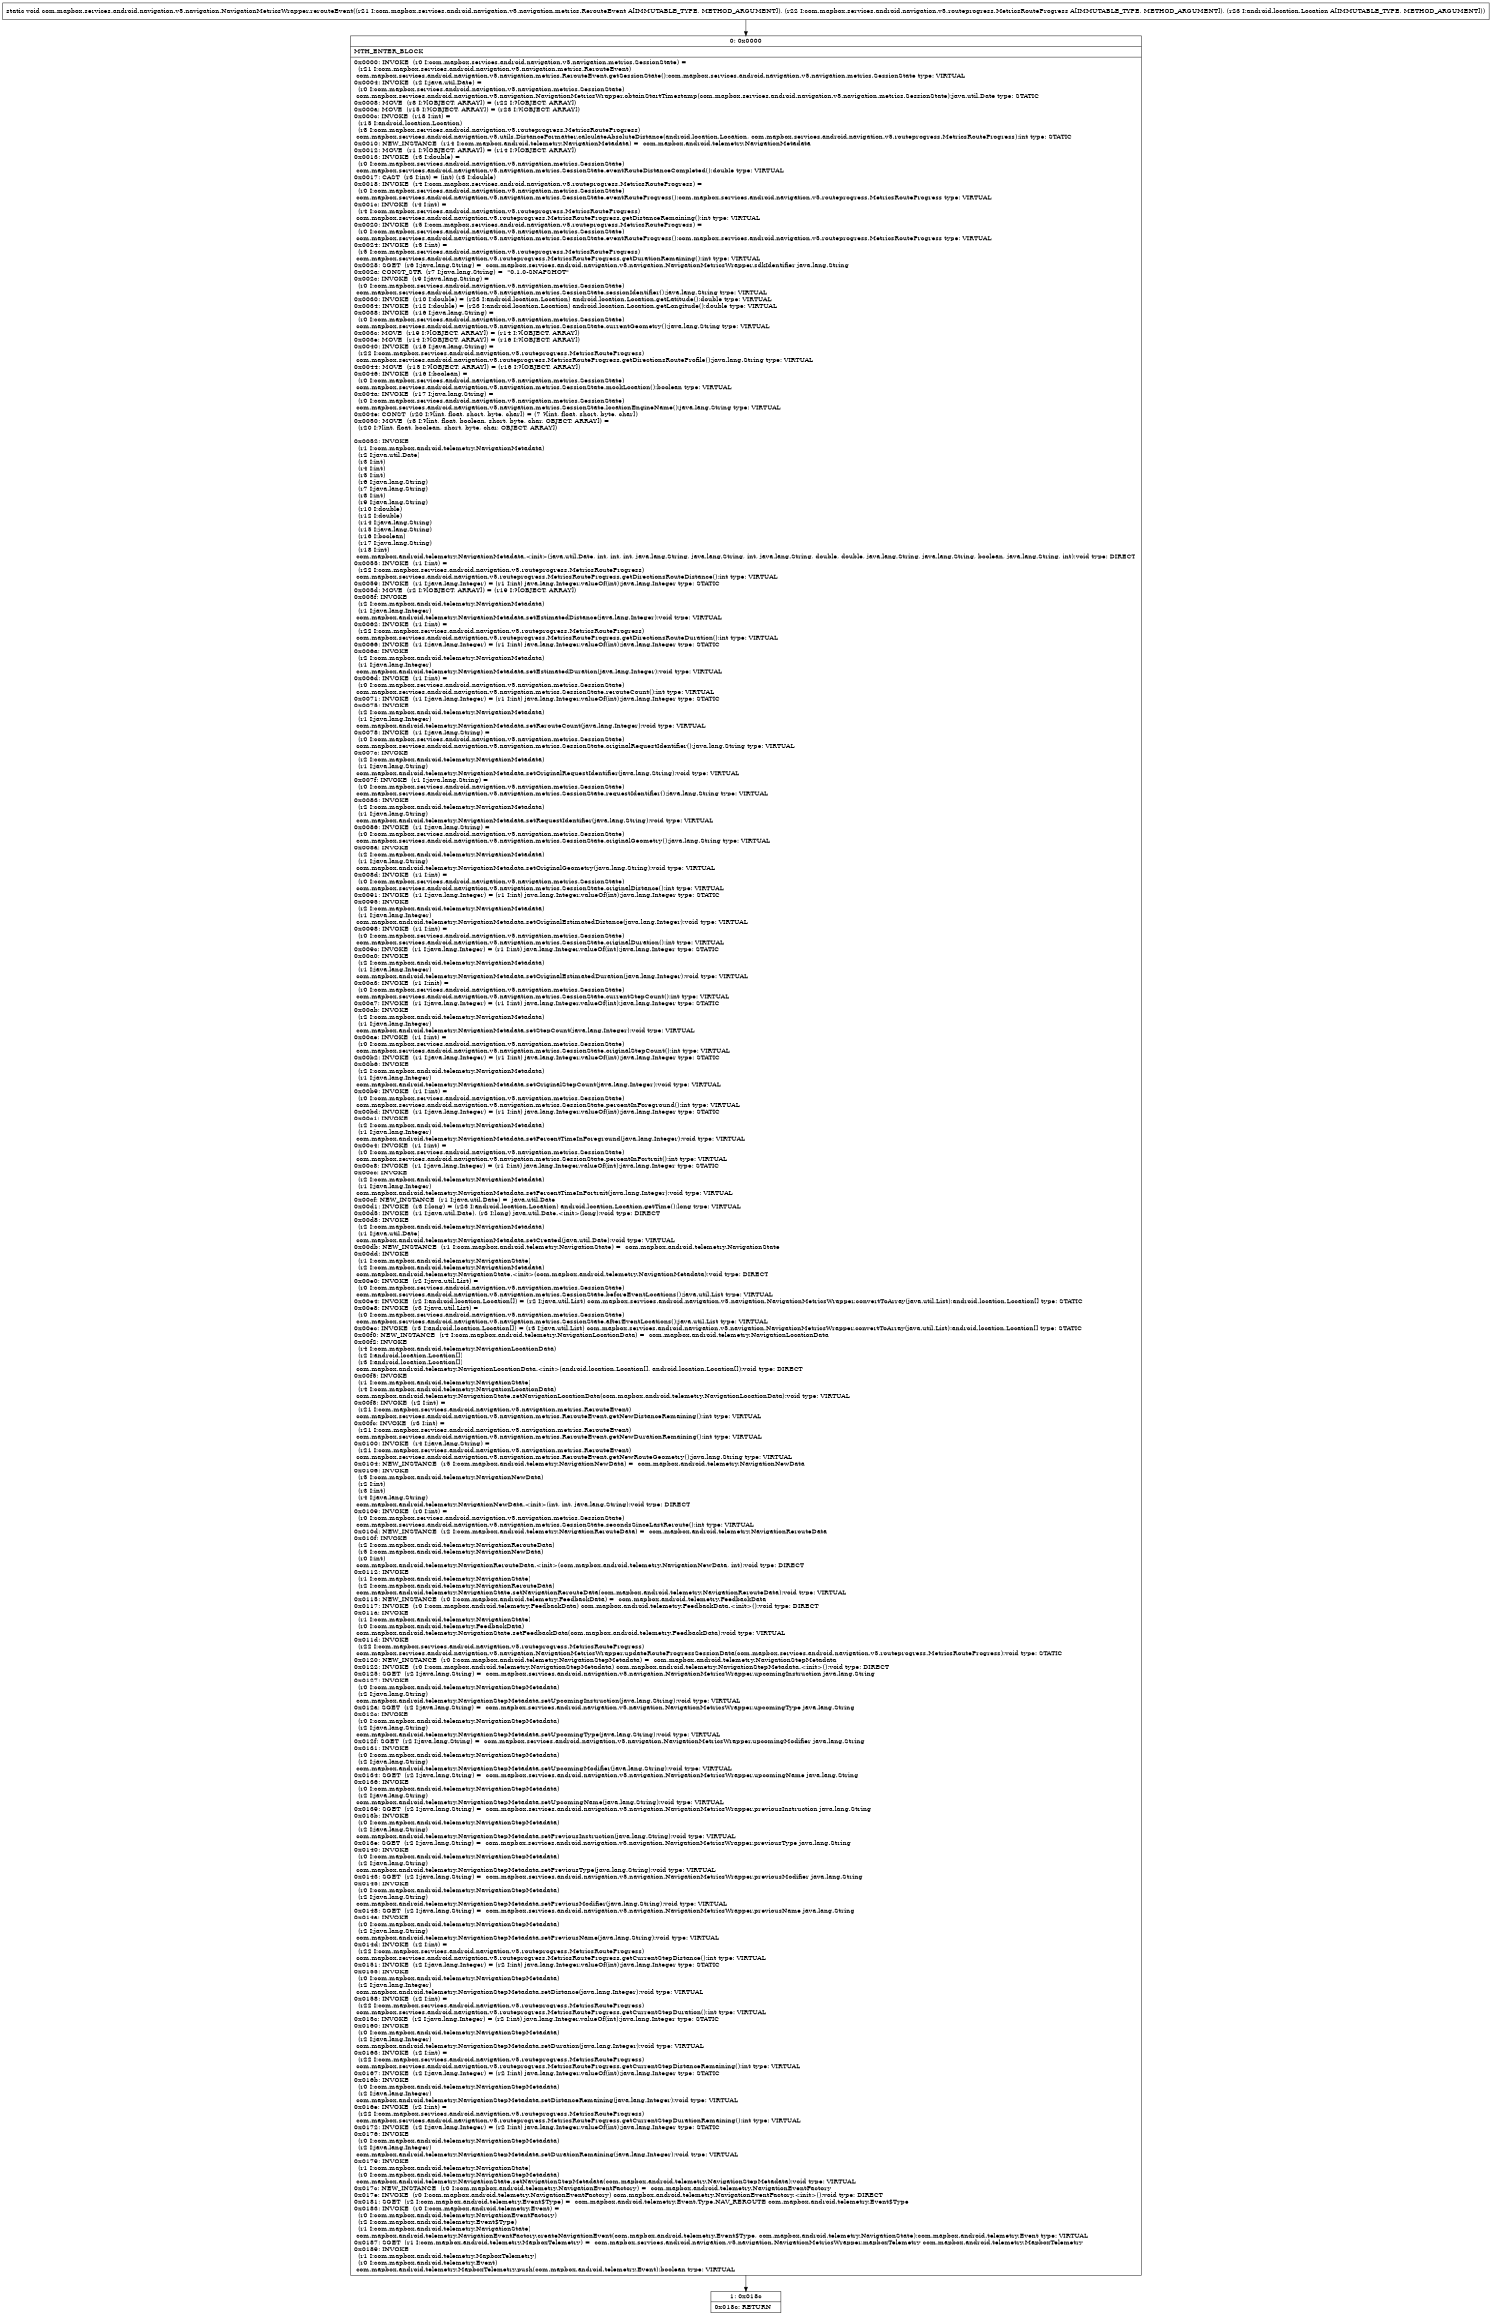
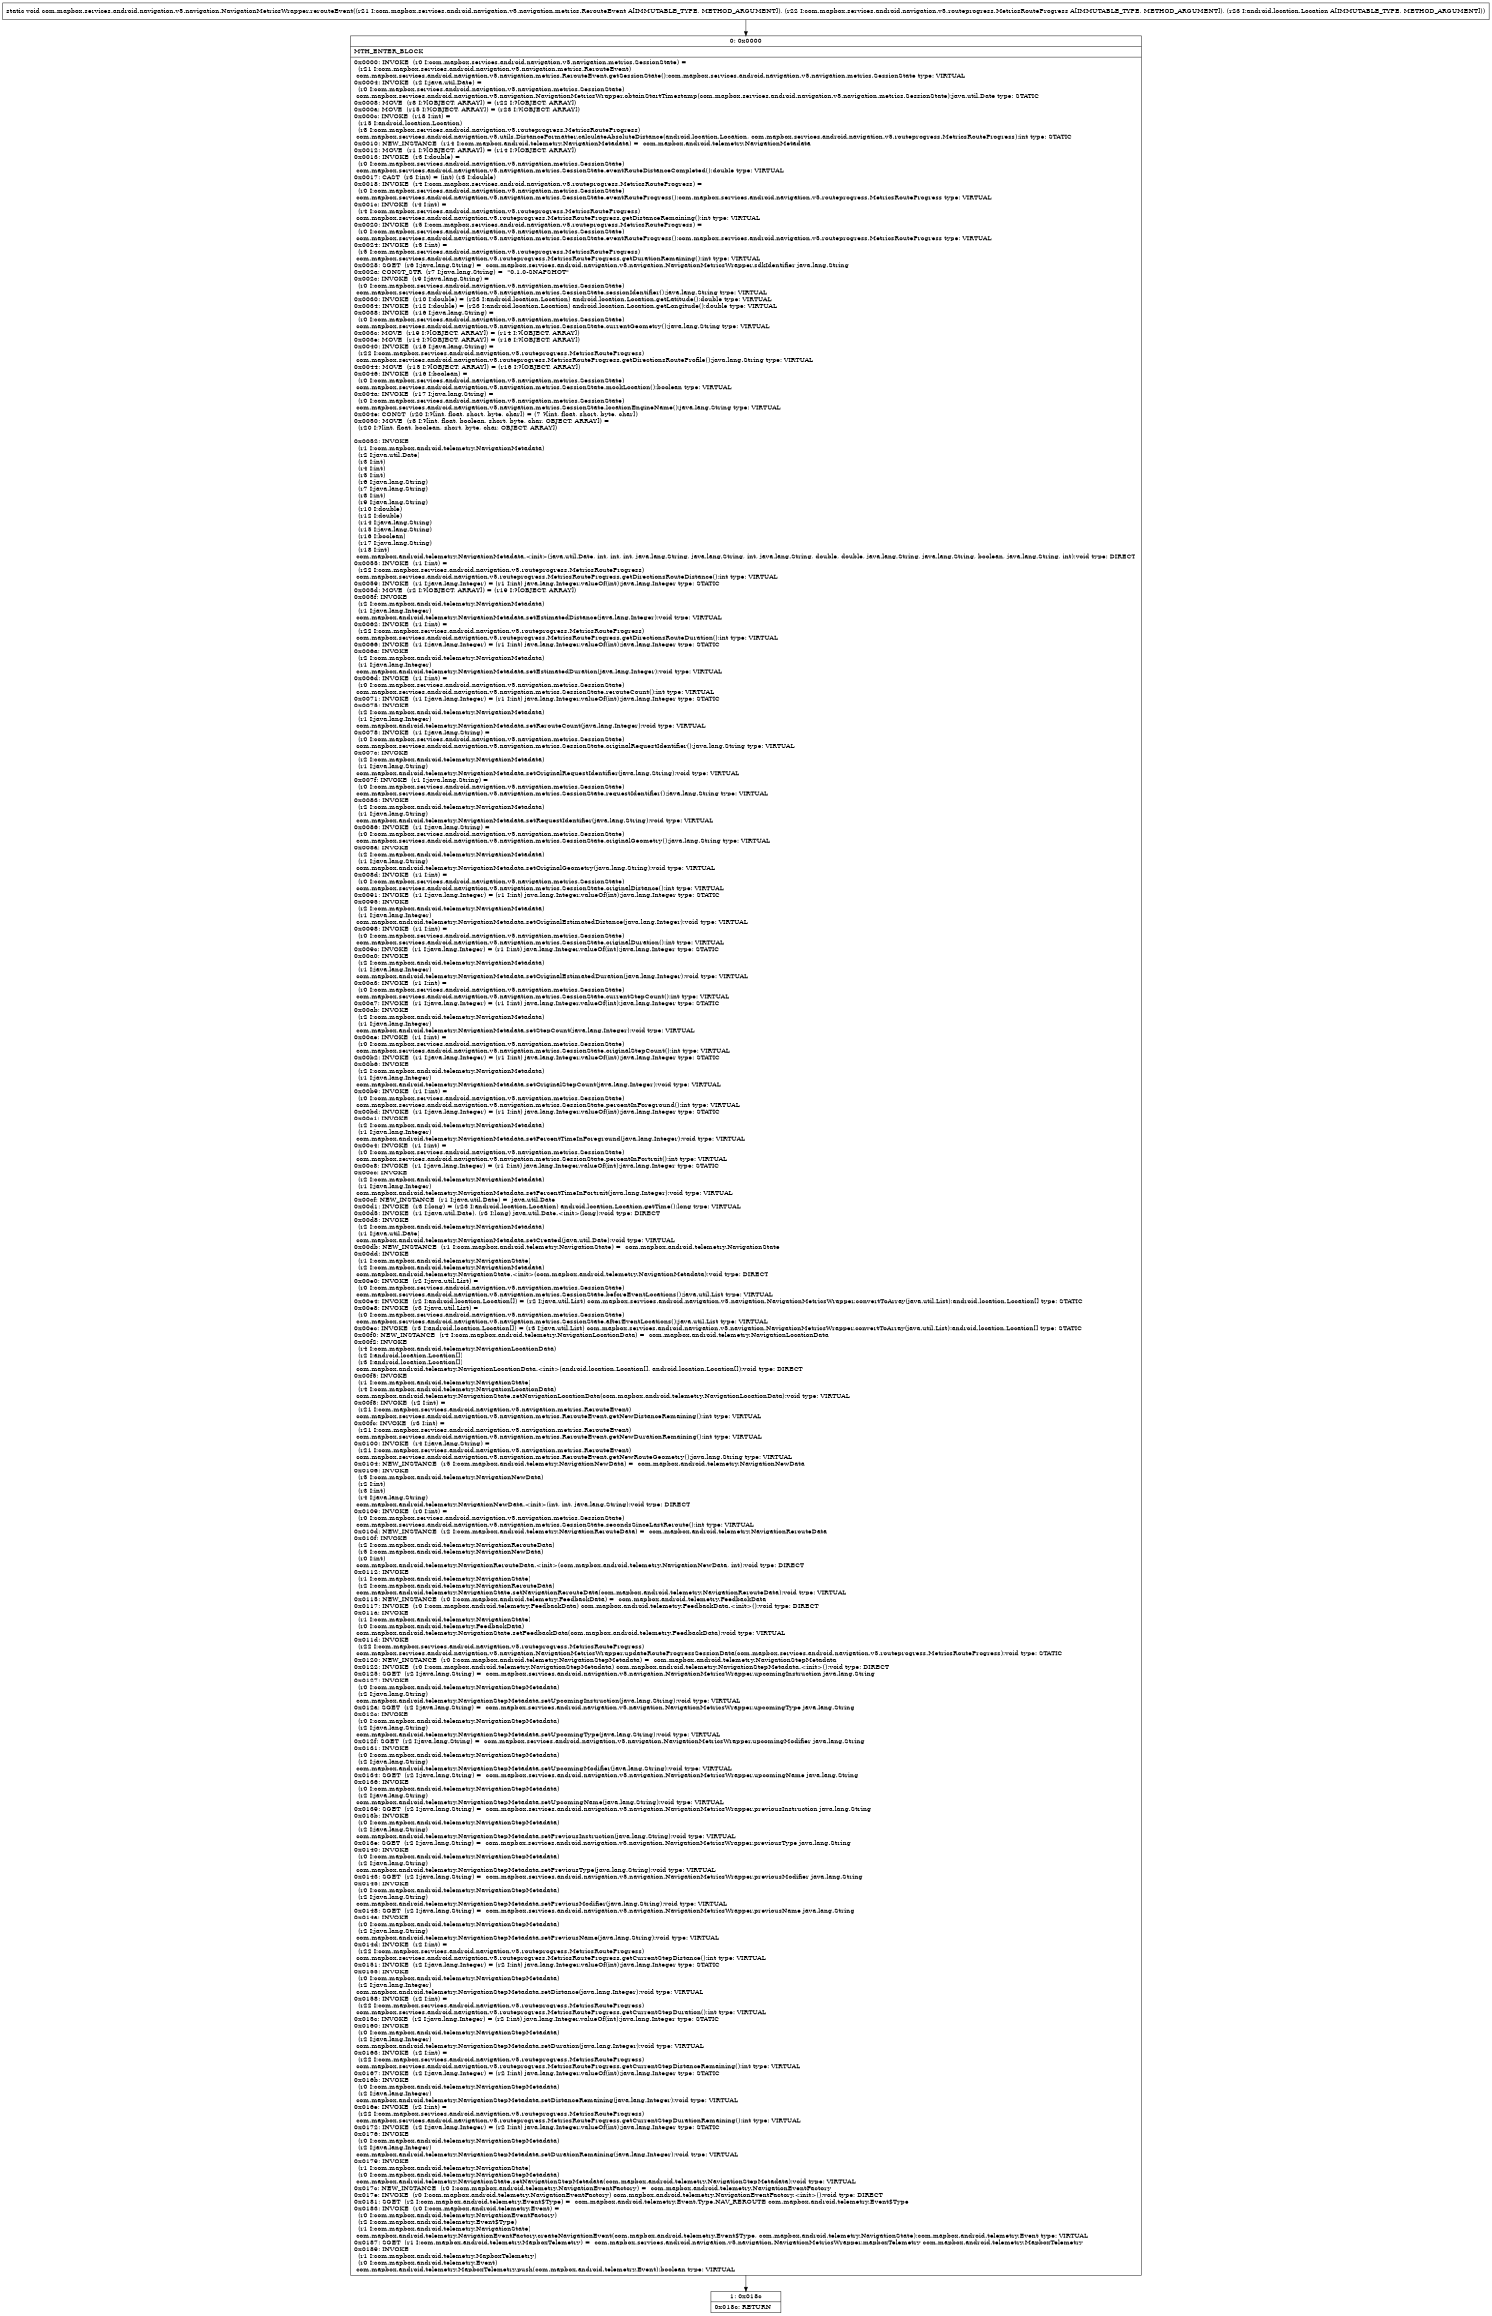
node "0: 0x0000": text "0x00a3: INVOKE  (r1 I:init) =" -> "0x00a3: INVOKE  (r1 I:int) ="
